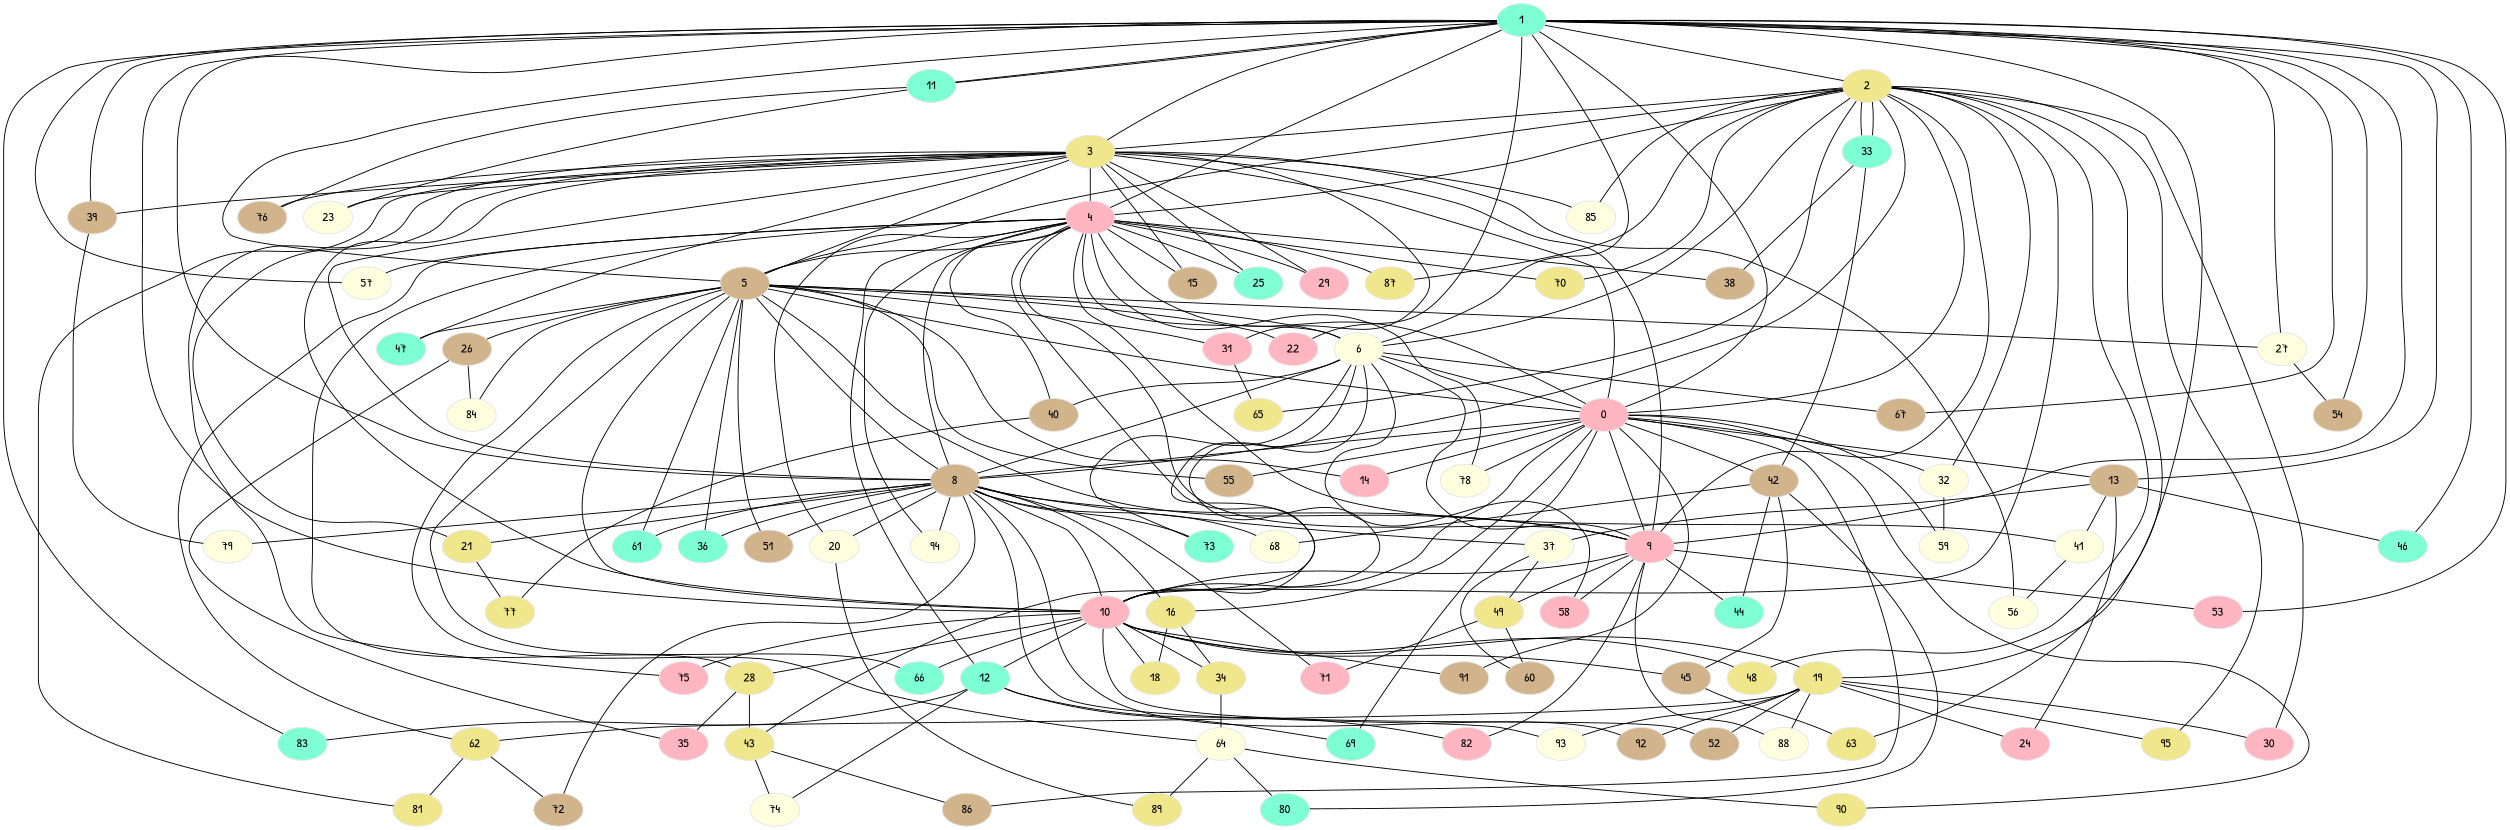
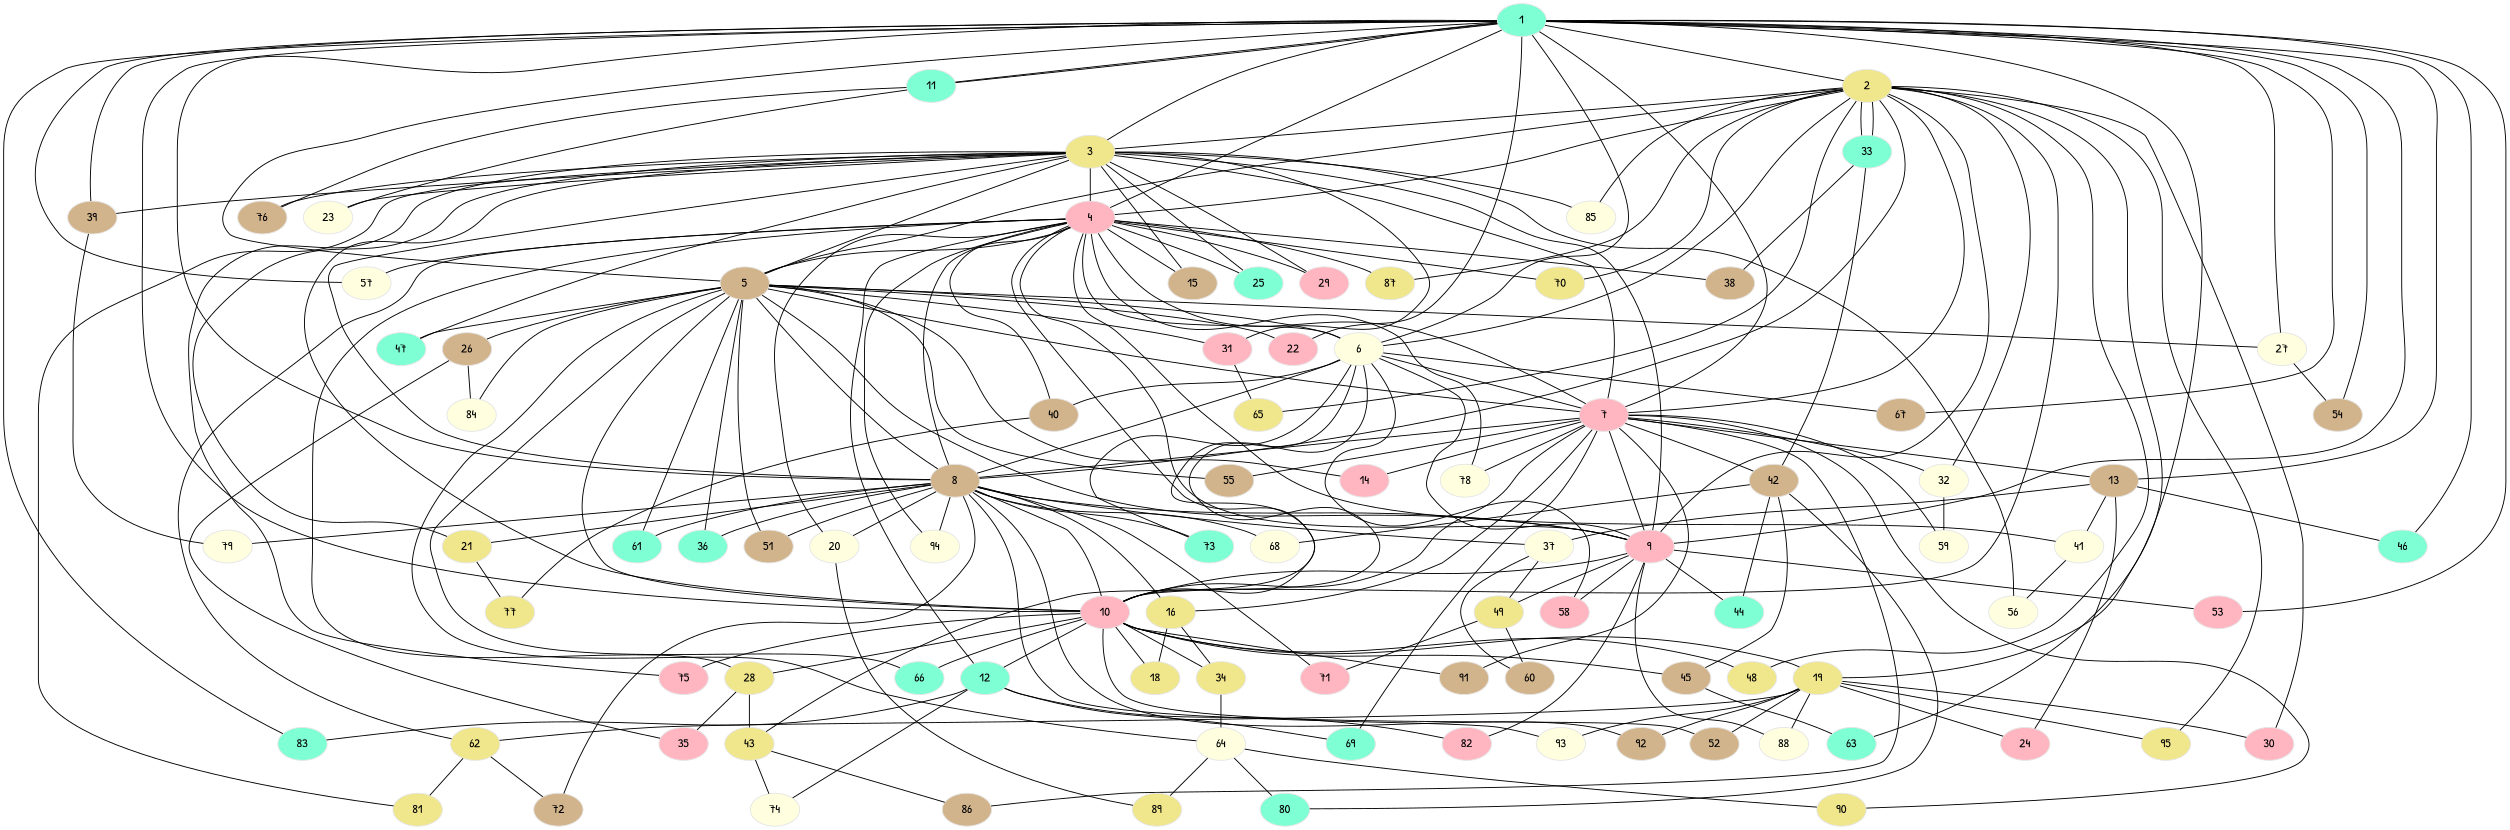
node "0": label "0" -> "7"
node "63": fillcolor khaki -> aquamarine
